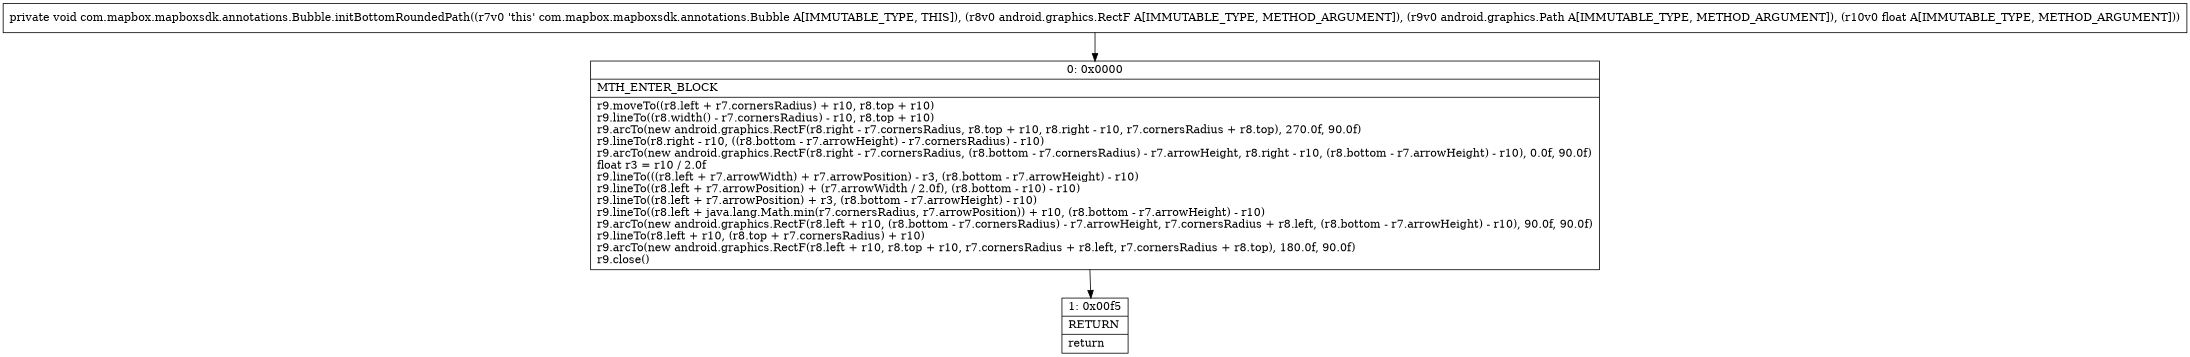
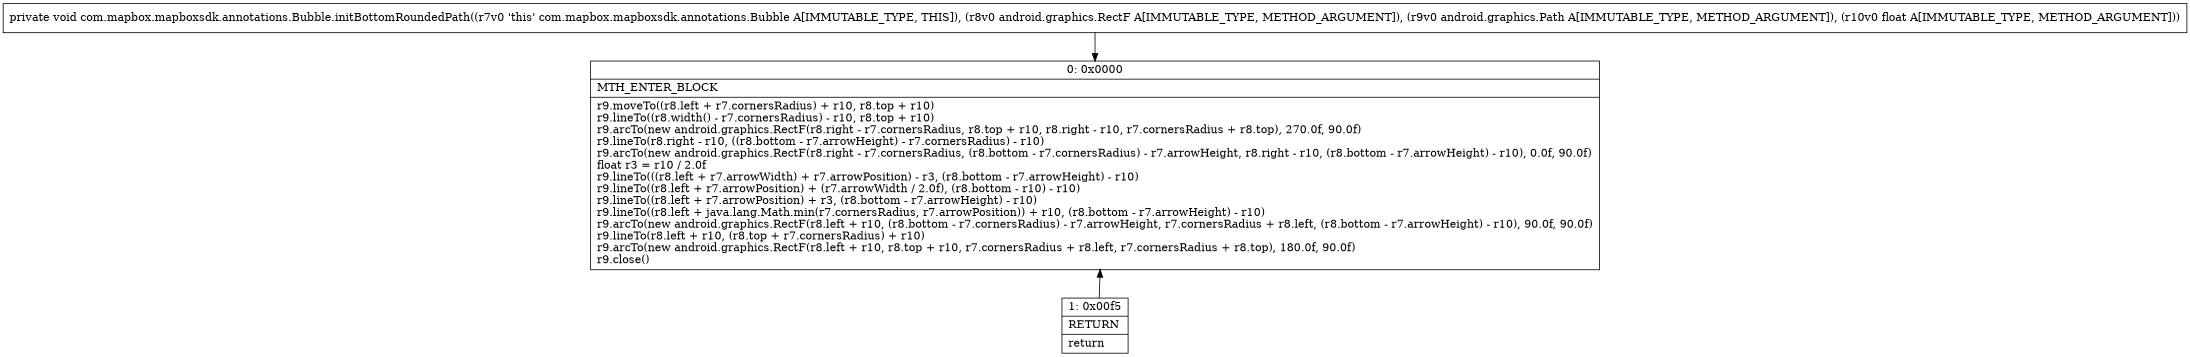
edge "0: 0x0000" -> "1: 0x00f5": reversed
